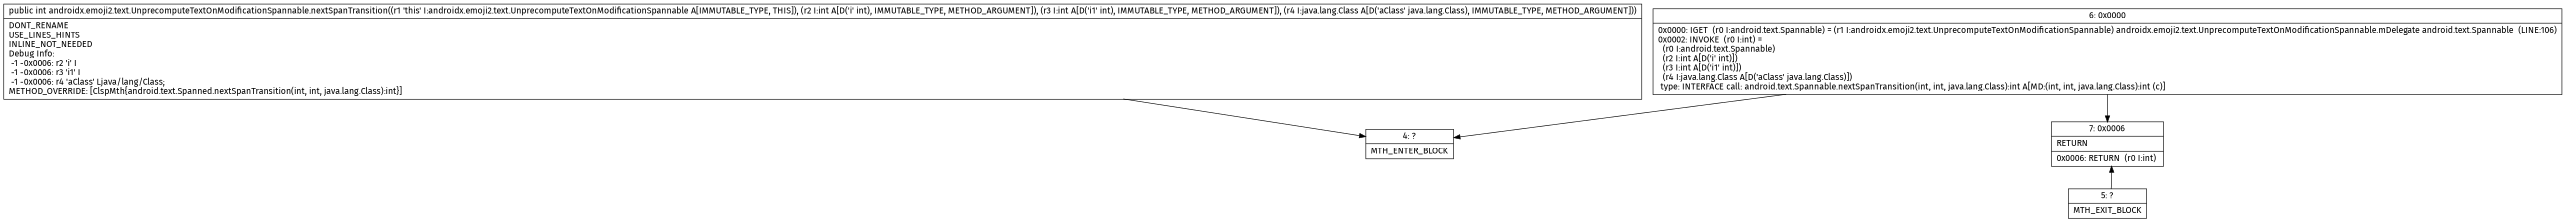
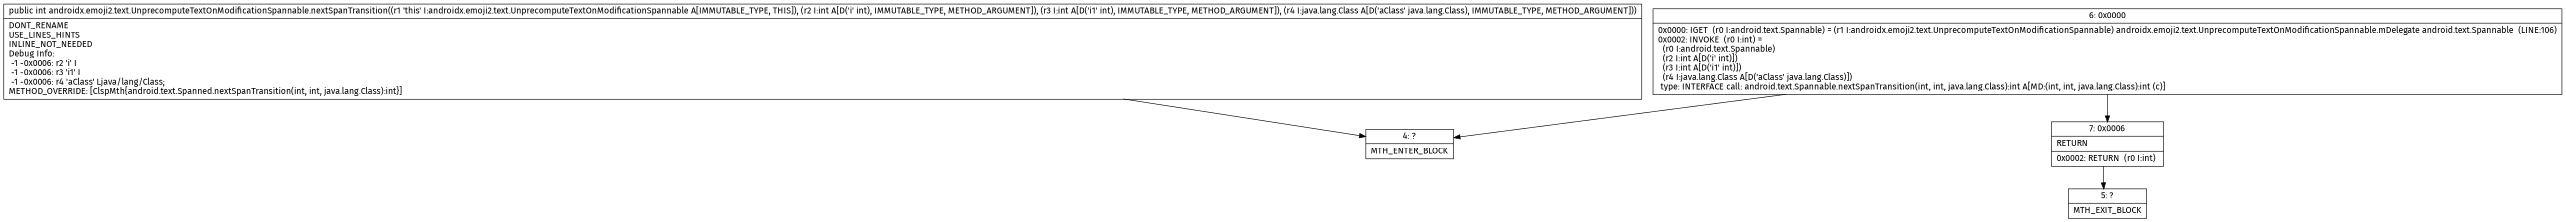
node "7: 0x0006": text "0x0006: RETURN  (r0 I:int)" -> "0x0002: RETURN  (r0 I:int)"
edge "5: ?" -> "7: 0x0006": reversed
